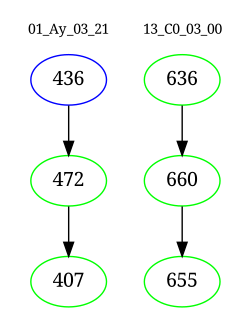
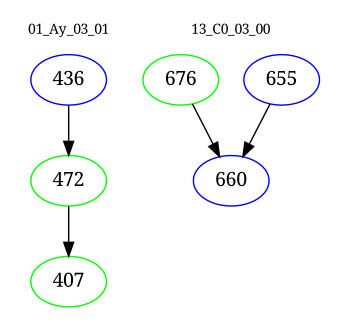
cluster "01_Ay_03_21": label "01_Ay_03_21" -> "01_Ay_03_01"
node "636": label "636" -> "676"
node "660": color green -> blue
edge "660" -> "655": reversed
node "655": color green -> blue
